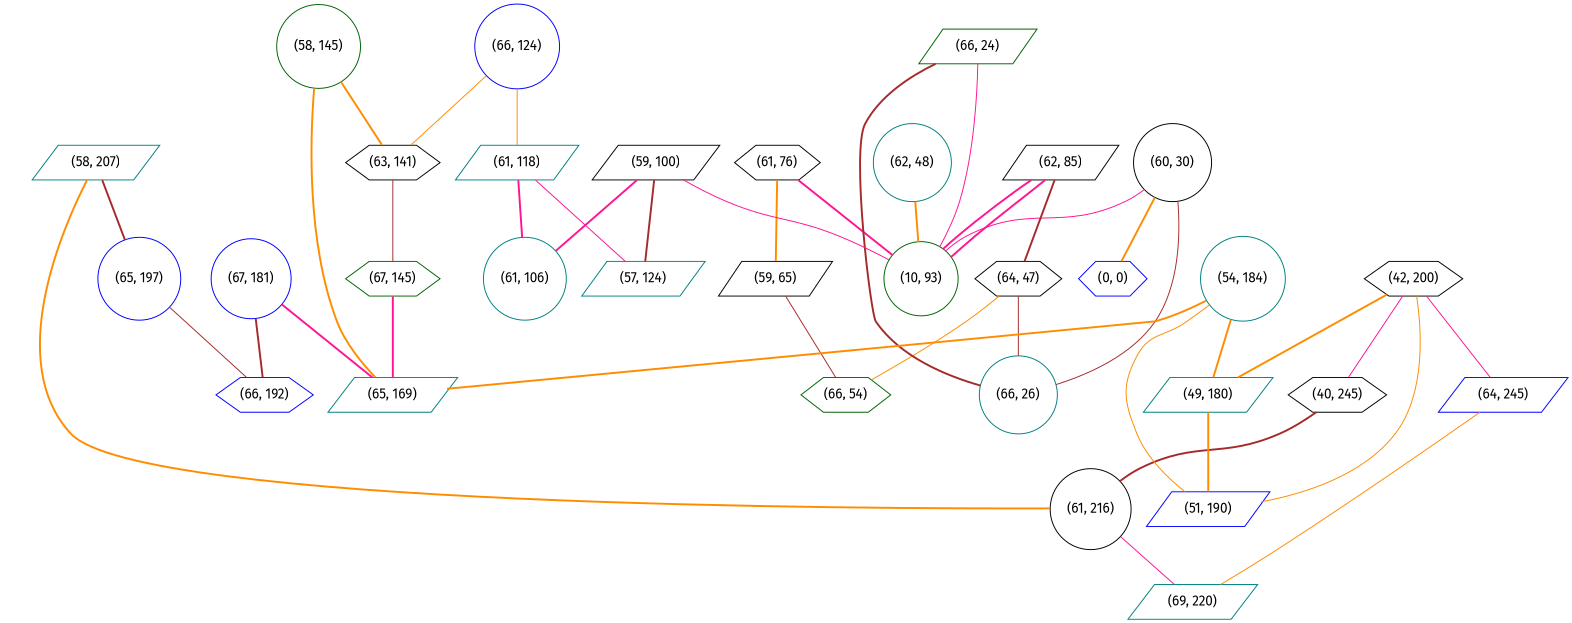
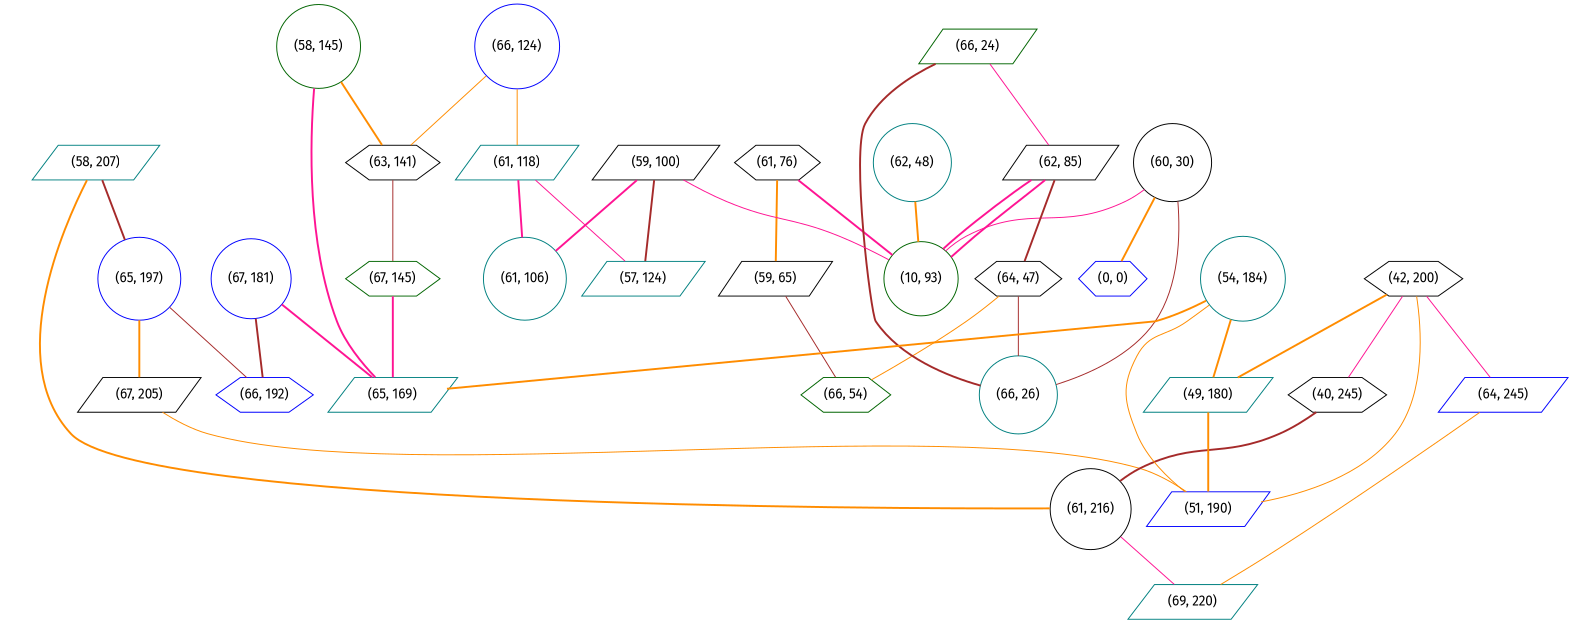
edge "(66, 24)" -- "(10, 93)": now "(66, 24)" -- "(62, 85)"
edge "(58, 145)" -- "(65, 169)": color darkorange -> deeppink
node "(67, 205)": added
